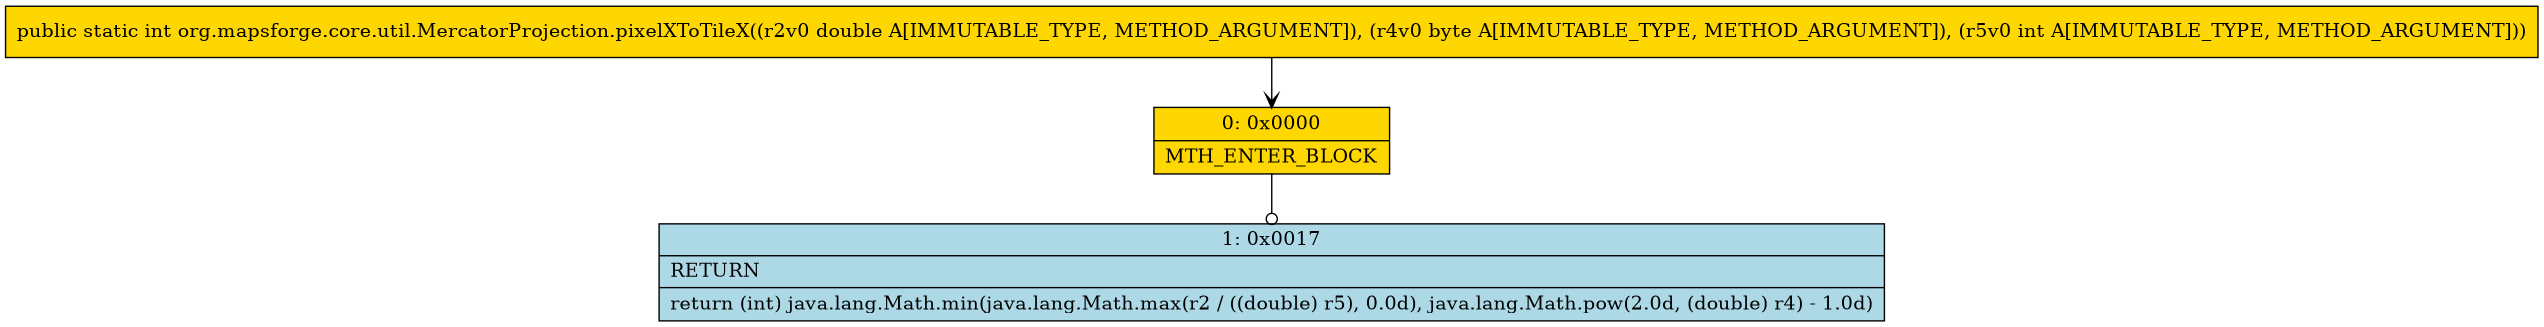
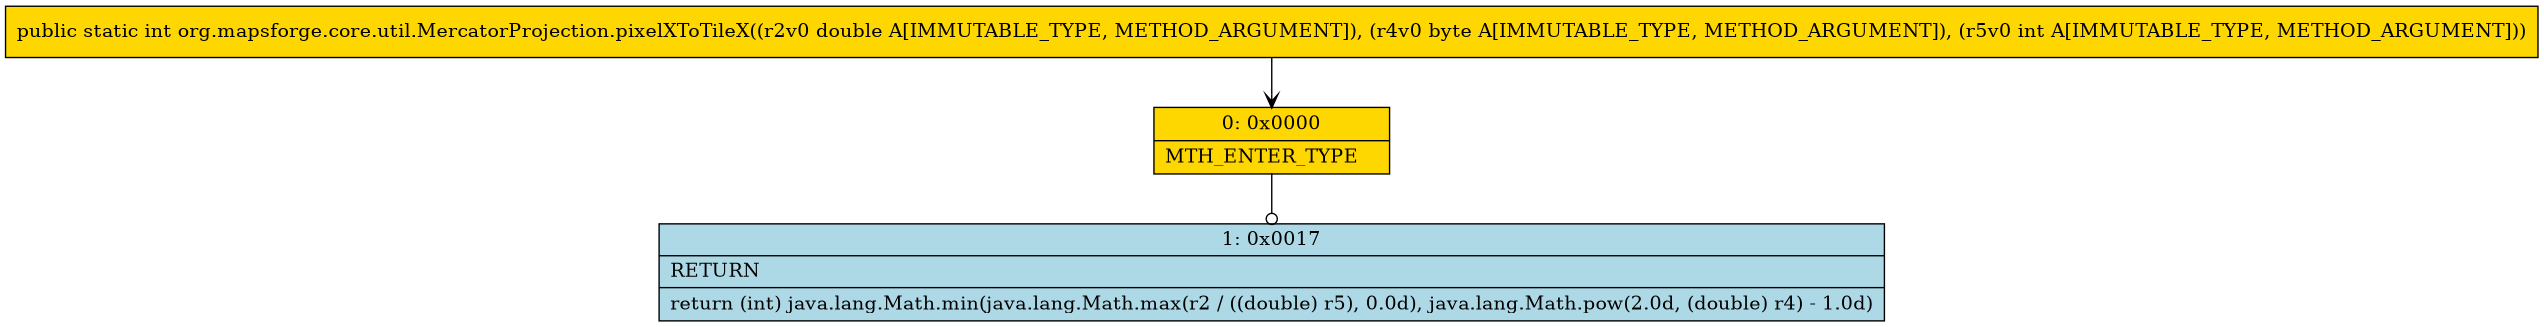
node "0: 0x0000": text "MTH_ENTER_BLOCK" -> "MTH_ENTER_TYPE"
